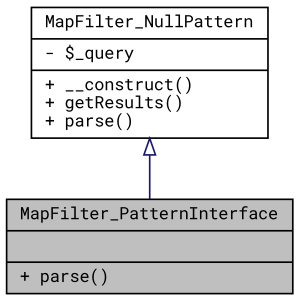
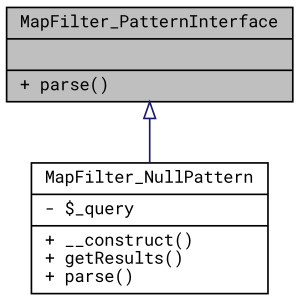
edge "MapFilter_PatternInterface" -> "MapFilter_NullPattern": reversed
